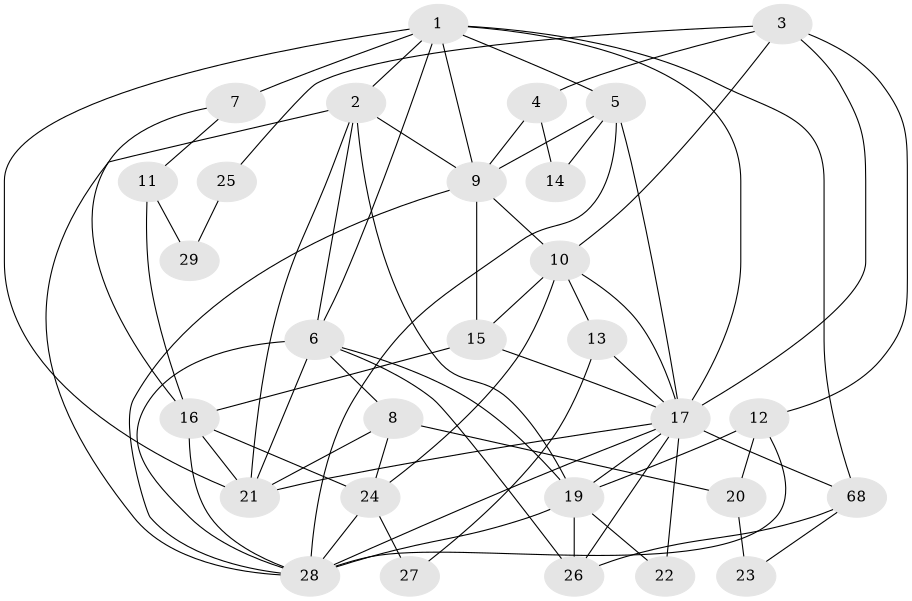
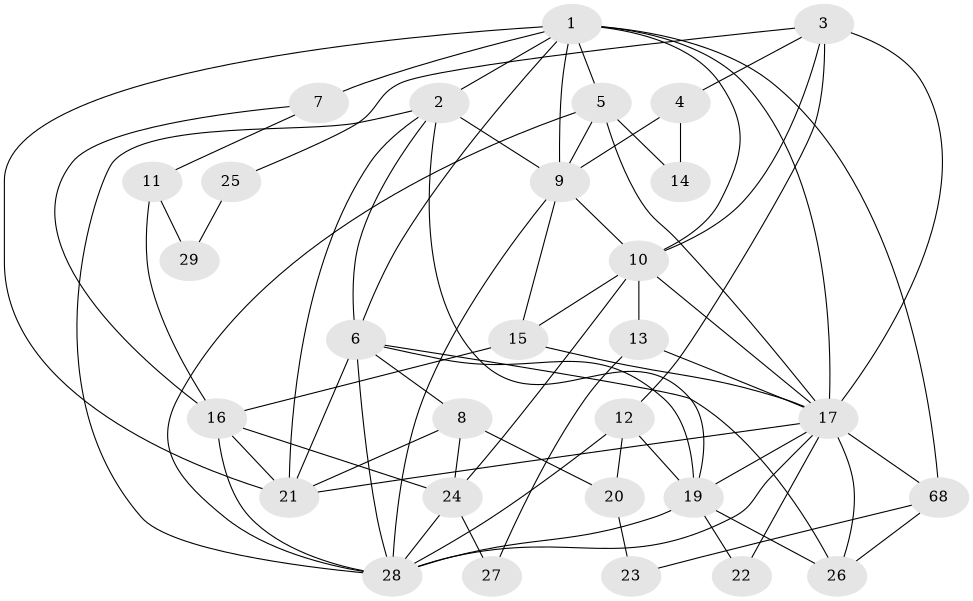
edge "1" -- "10": added
